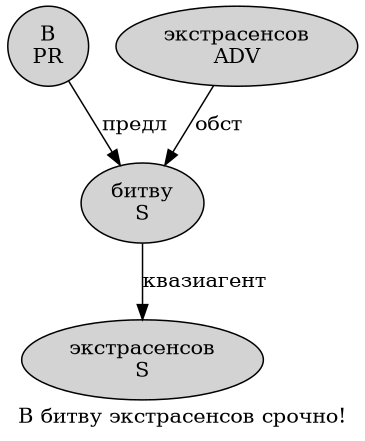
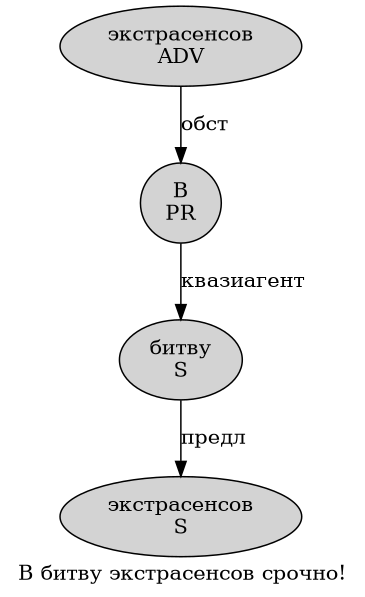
edge "экстрасенсов ADV" -> "битву S": now "экстрасенсов ADV" -> "В PR"
edge "В PR" -> "битву S": label "предл" -> "квазиагент"
edge "битву S" -> "экстрасенсов S": label "квазиагент" -> "предл"
